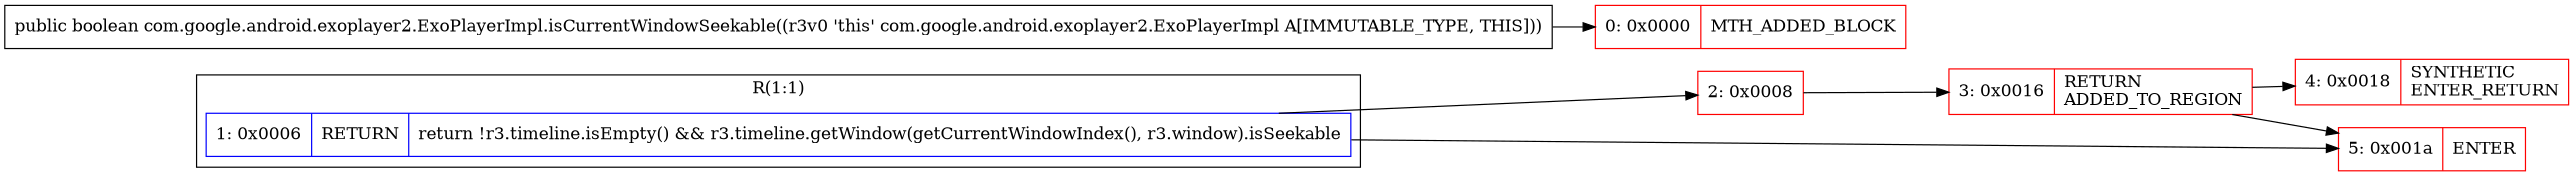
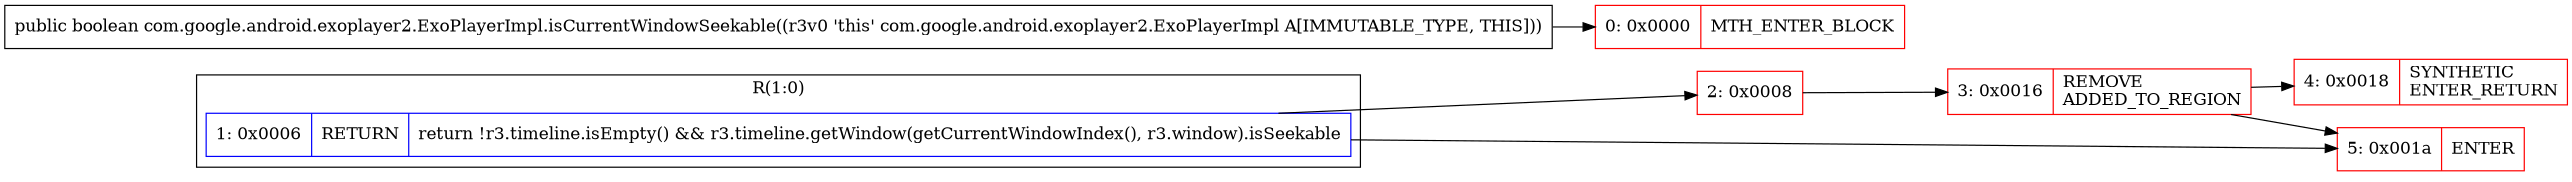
node "0: 0x0000": text "MTH_ADDED_BLOCK" -> "MTH_ENTER_BLOCK"
node "3: 0x0016": text "RETURN" -> "REMOVE"
cluster "R(1:1)": label "R(1:1)" -> "R(1:0)"
